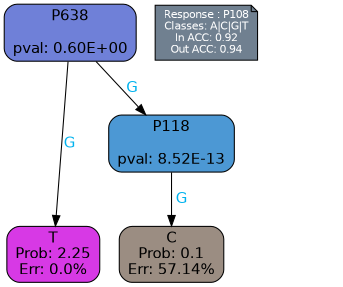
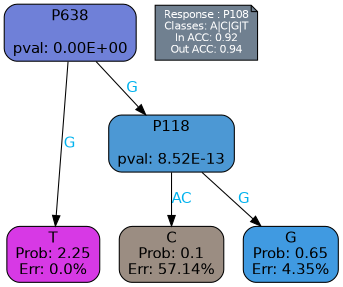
node "P638 pval: 0.60E+00": label "P638 pval: 0.60E+00" -> "P638 pval: 0.00E+00"
edge "P118 pval: 8.52E-13" -> "C Prob: 0.1 Err: 57.14%": label "G" -> "AC"
node "G Prob: 0.65 Err: 4.35%": added
